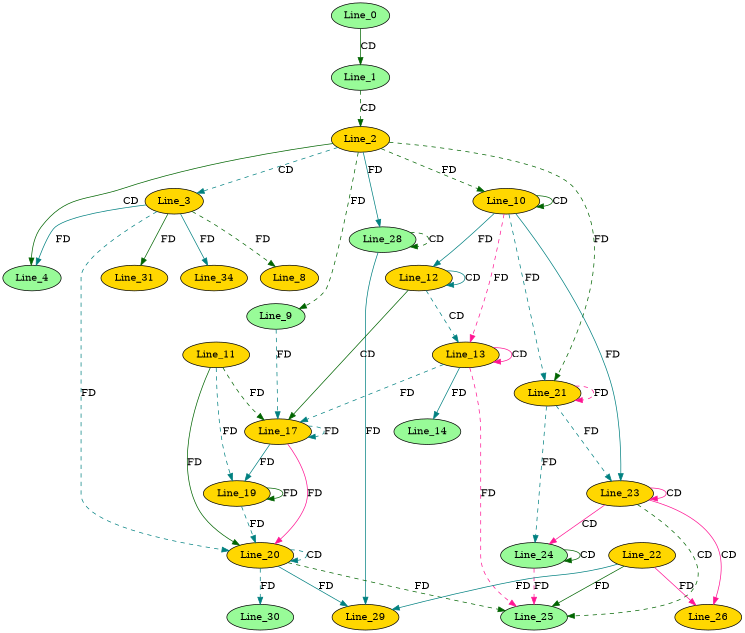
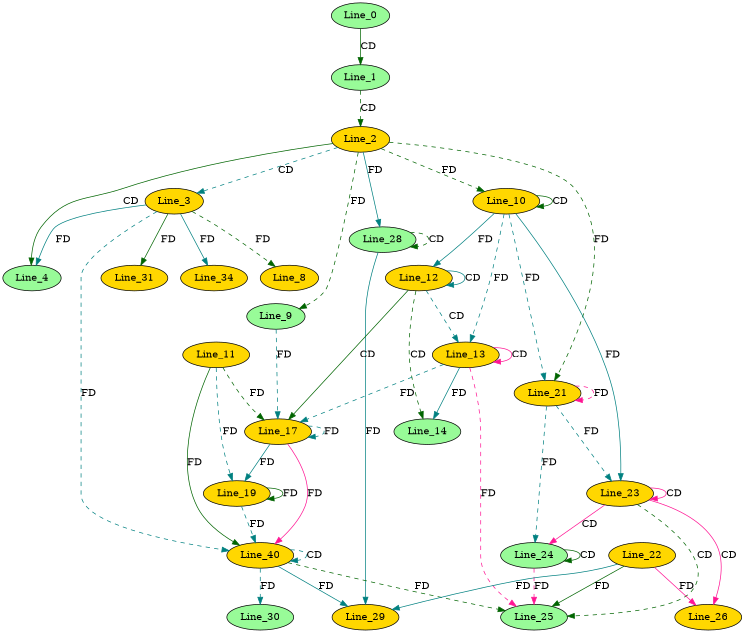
edge "Line_10" -> "Line_13": color deeppink -> teal
edge "Line_12" -> "Line_14": added, label "CD"
node "Line_20": label "Line_20" -> "Line_40"
